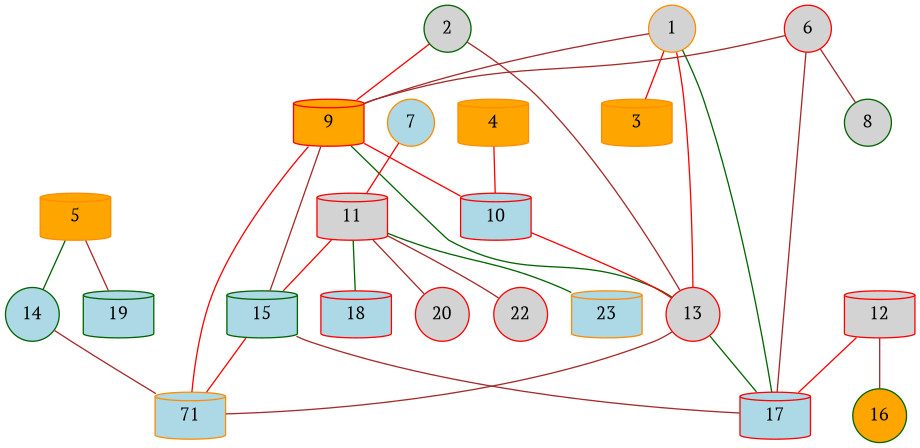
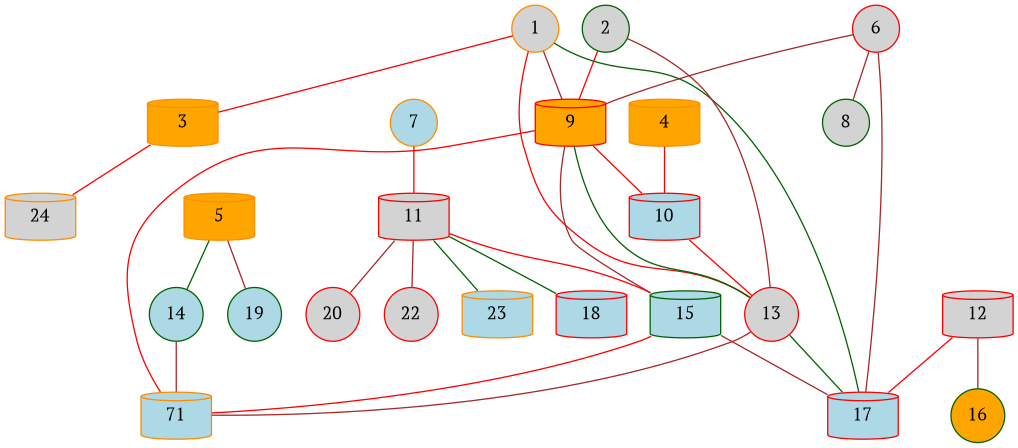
node "24": added
node "19": shape cylinder -> circle
